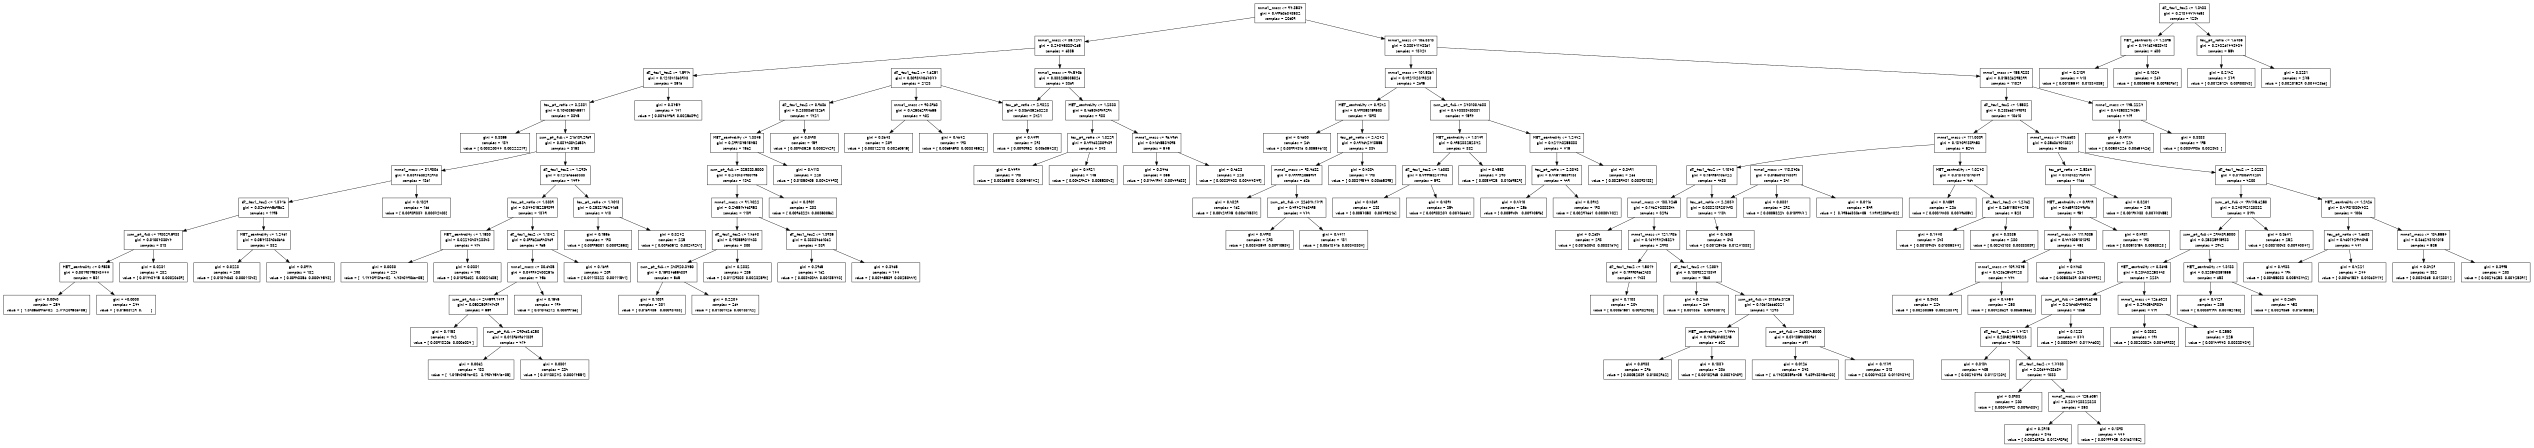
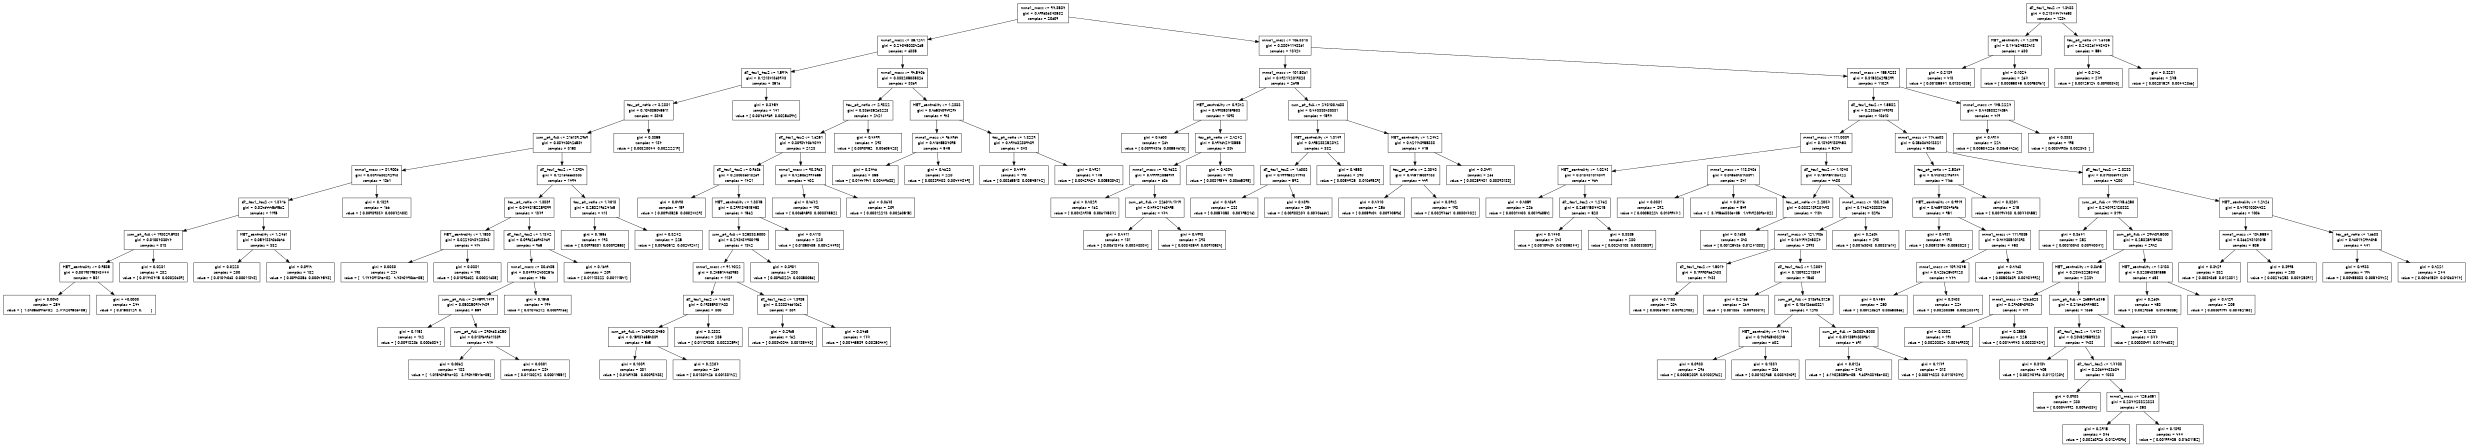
edge "dR_tau1_tau2 <= 1.6251 gini = 0.309847067077 samples = 2123" -> "tau_pt_ratio <= 2.9822 gini = 0.336485263228 samples = 2421": reversed
node "MET_centrality <= 1.2833 gini = 0.465340949294 samples = 988": label "MET_centrality <= 1.2833 gini = 0.465340949294 samples = 988" -> "MET_centrality <= 1.2833 gini = 0.465340949294 samples = 948"
node "MET_centrality <= 1.2742 gini = 0.421143255888 samples = 715": label "MET_centrality <= 1.2742 gini = 0.421143255888 samples = 715" -> "MET_centrality <= 1.2742 gini = 0.421143955888 samples = 715"
